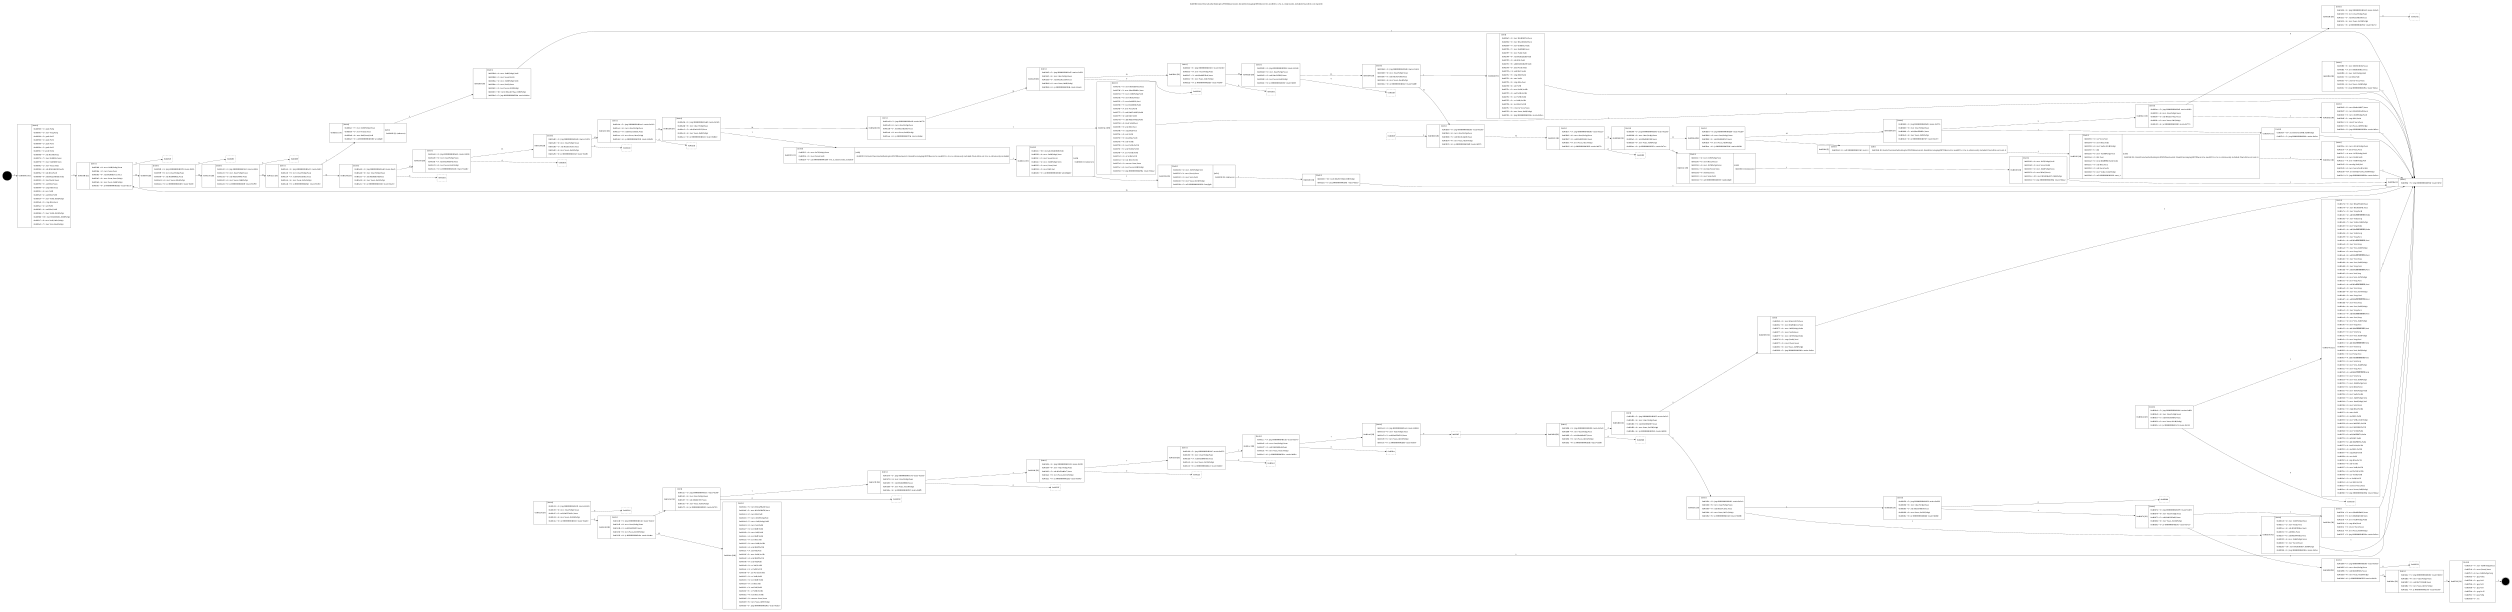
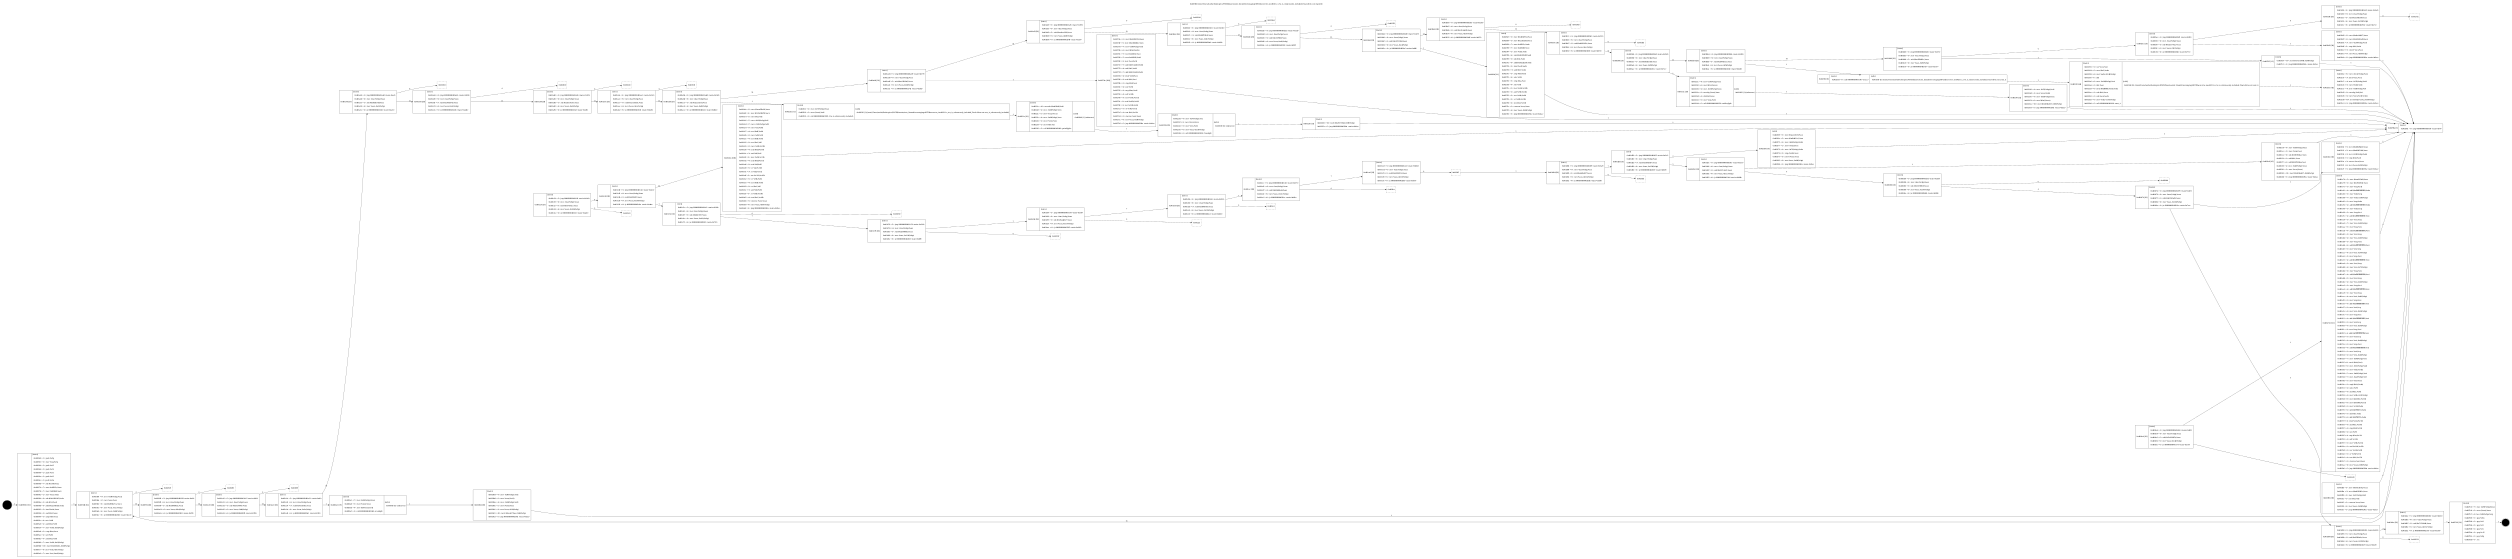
edge "0x4024df" -> "0x401b60 [28]": reversed
